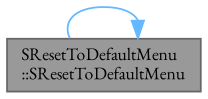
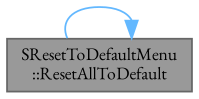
node "SResetToDefaultMenu ::SResetToDefaultMenu": label "SResetToDefaultMenu ::SResetToDefaultMenu" -> "SResetToDefaultMenu ::ResetAllToDefault"
